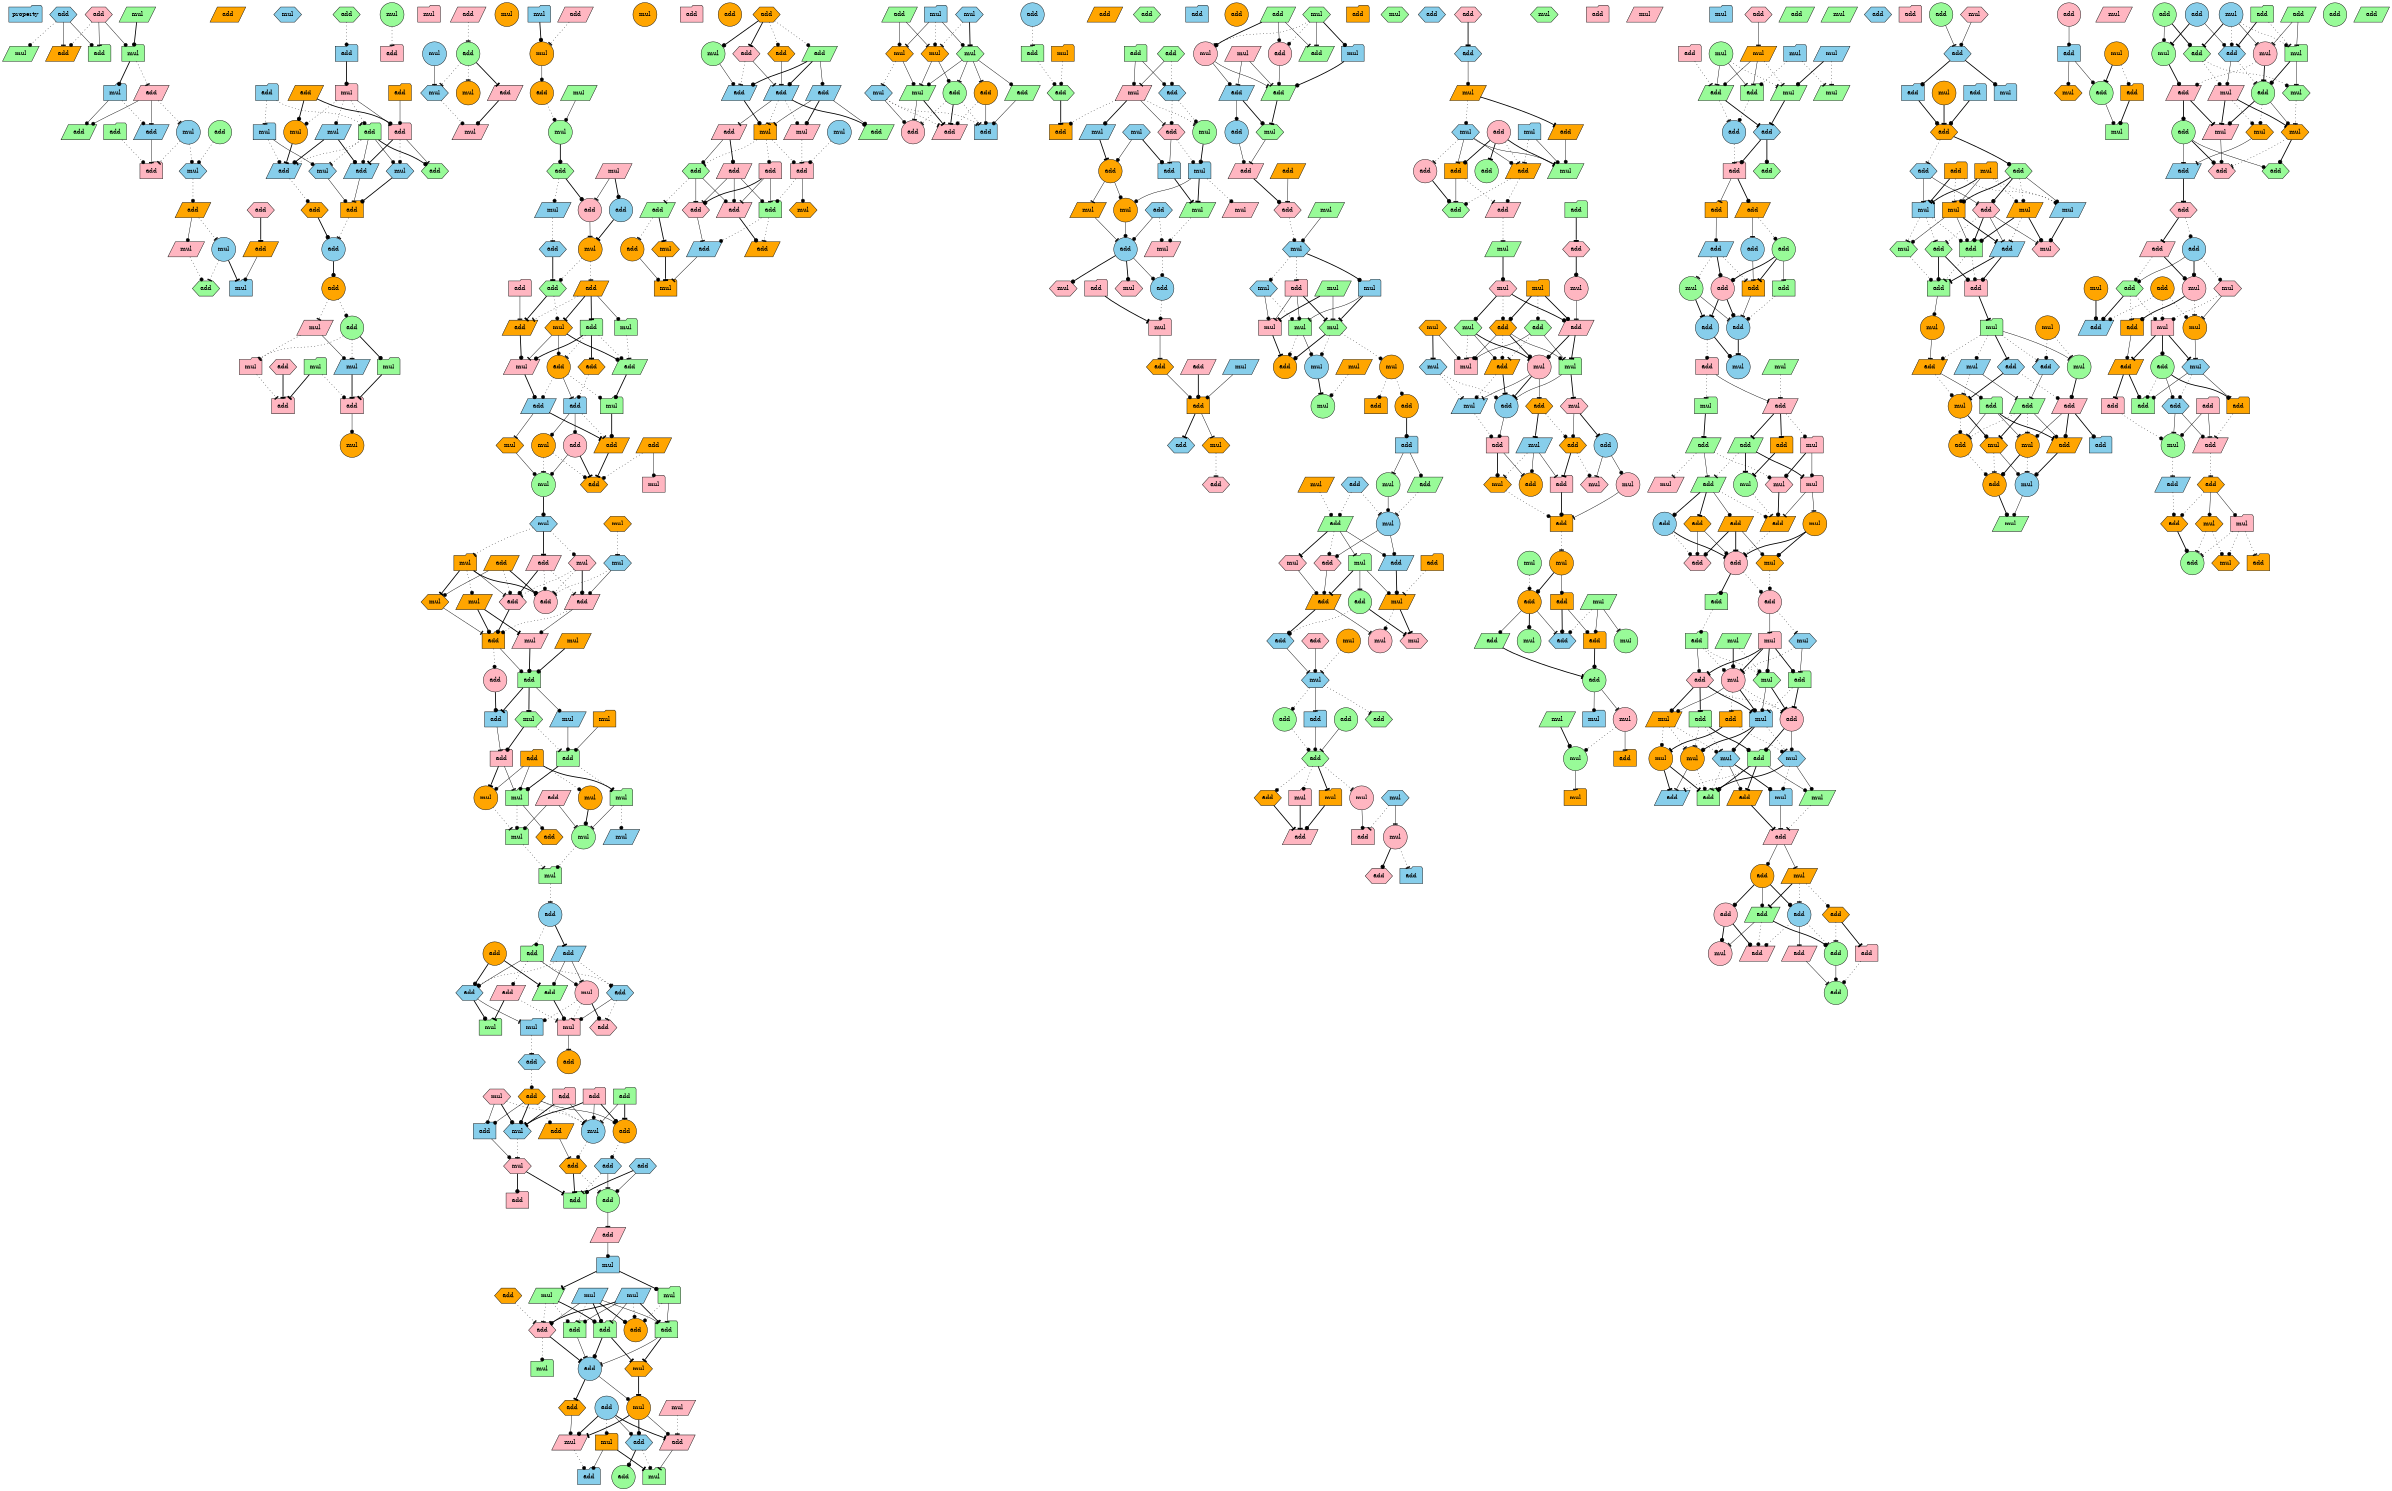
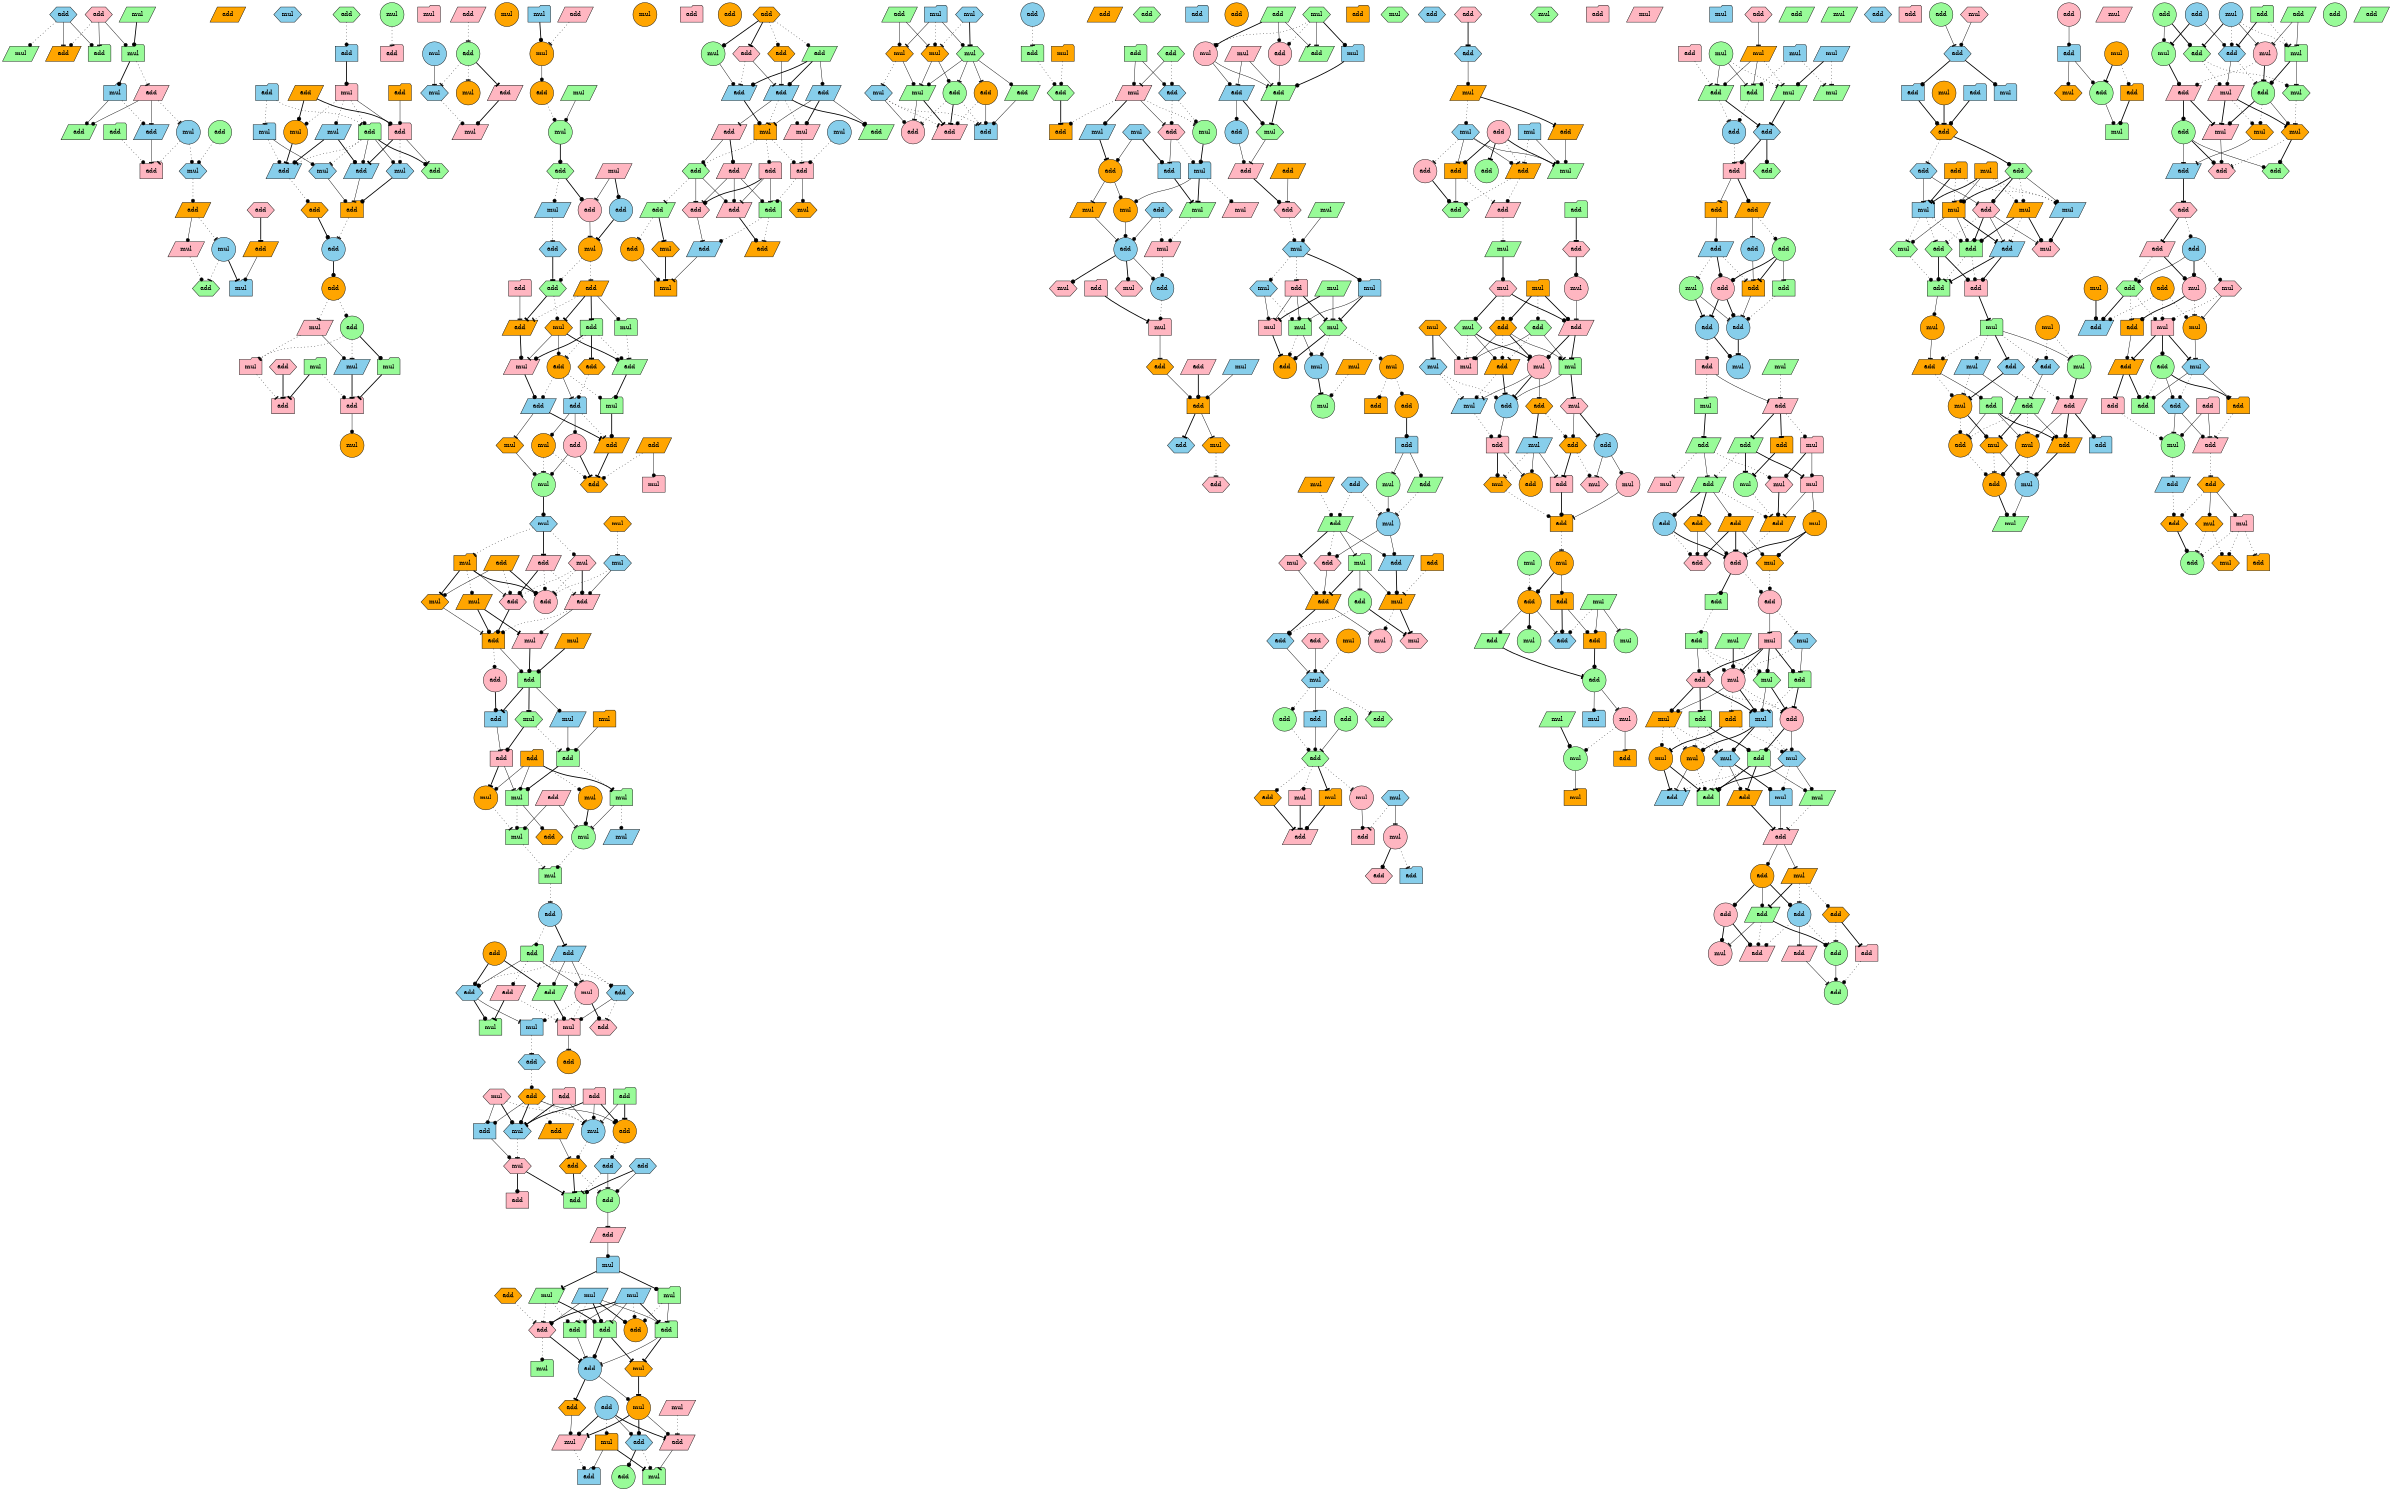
node "property": removed
